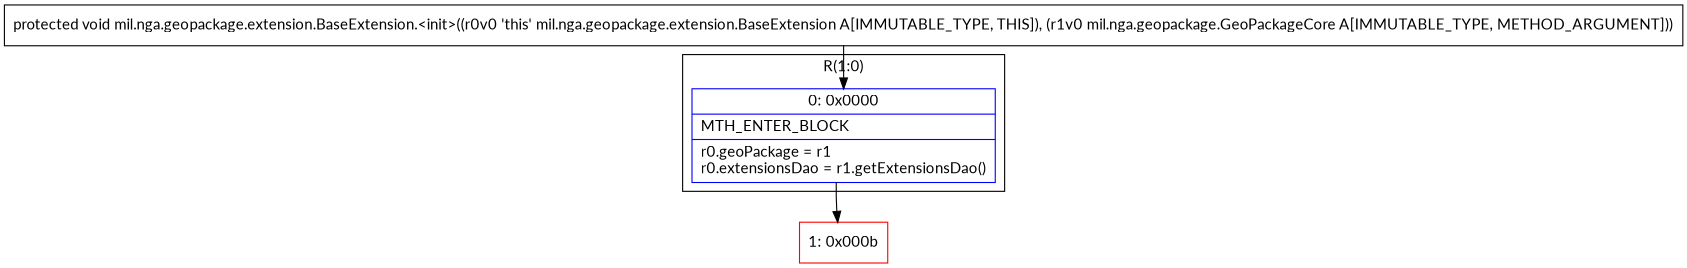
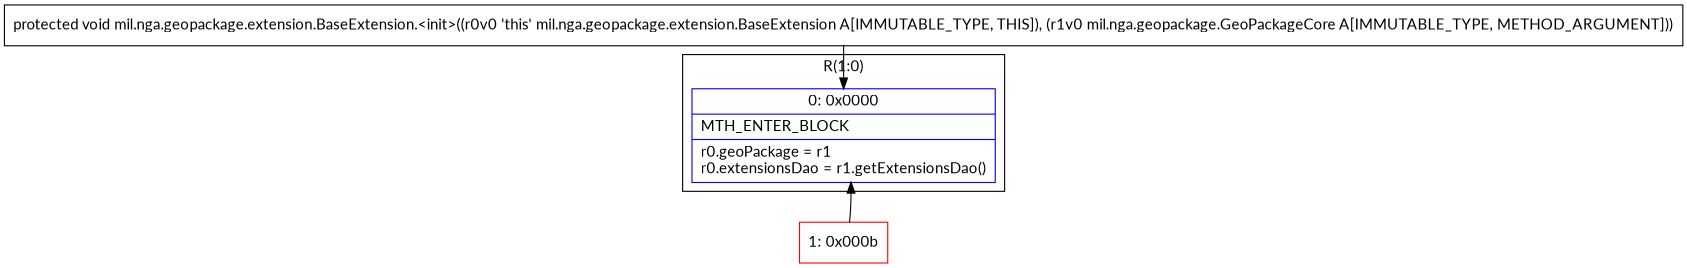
edge "0: 0x0000" -> "1: 0x000b": reversed
